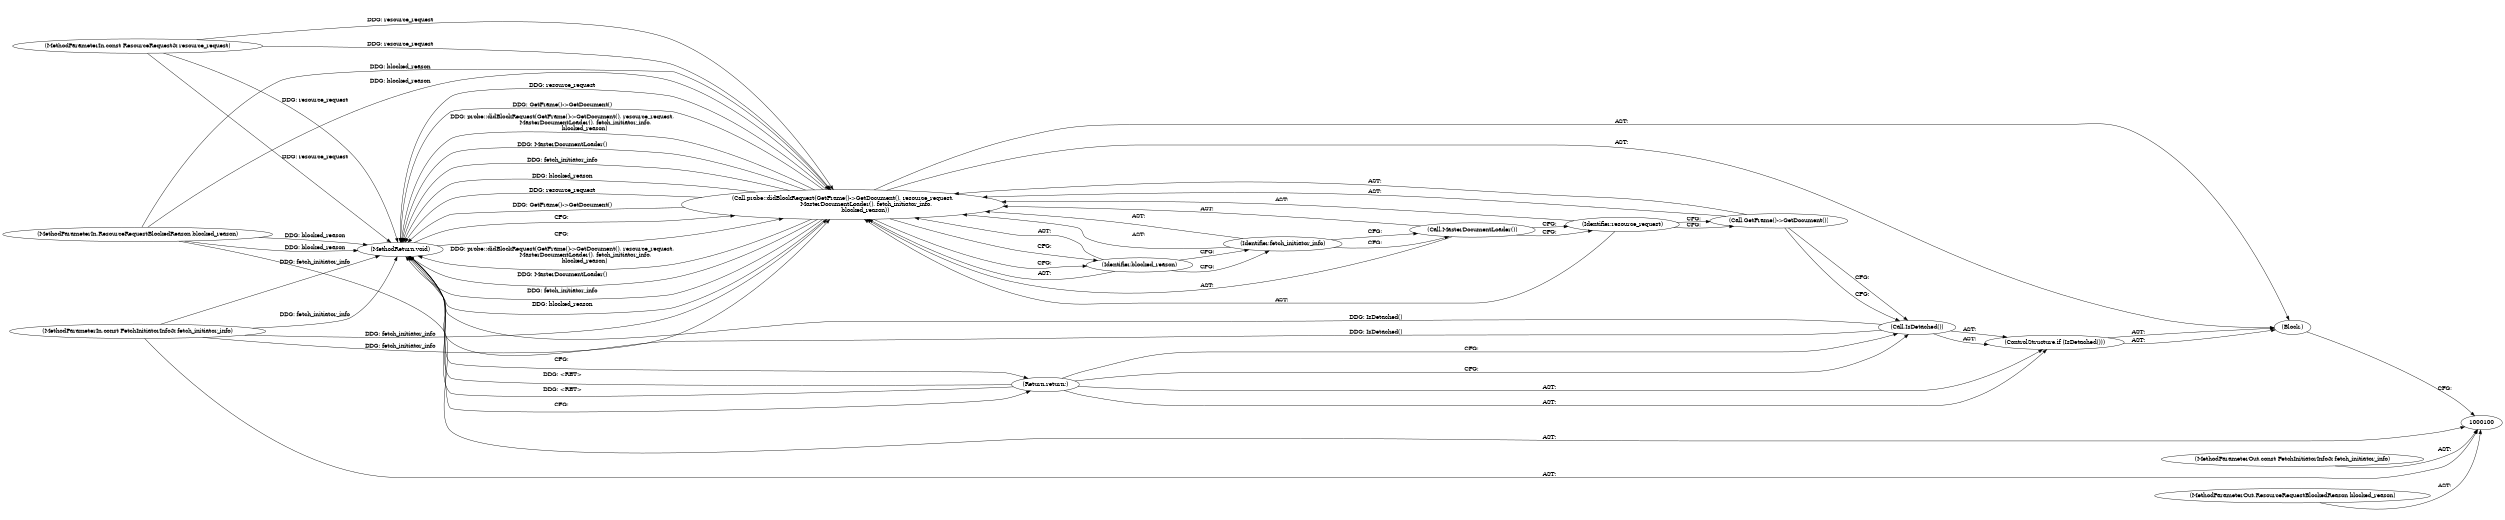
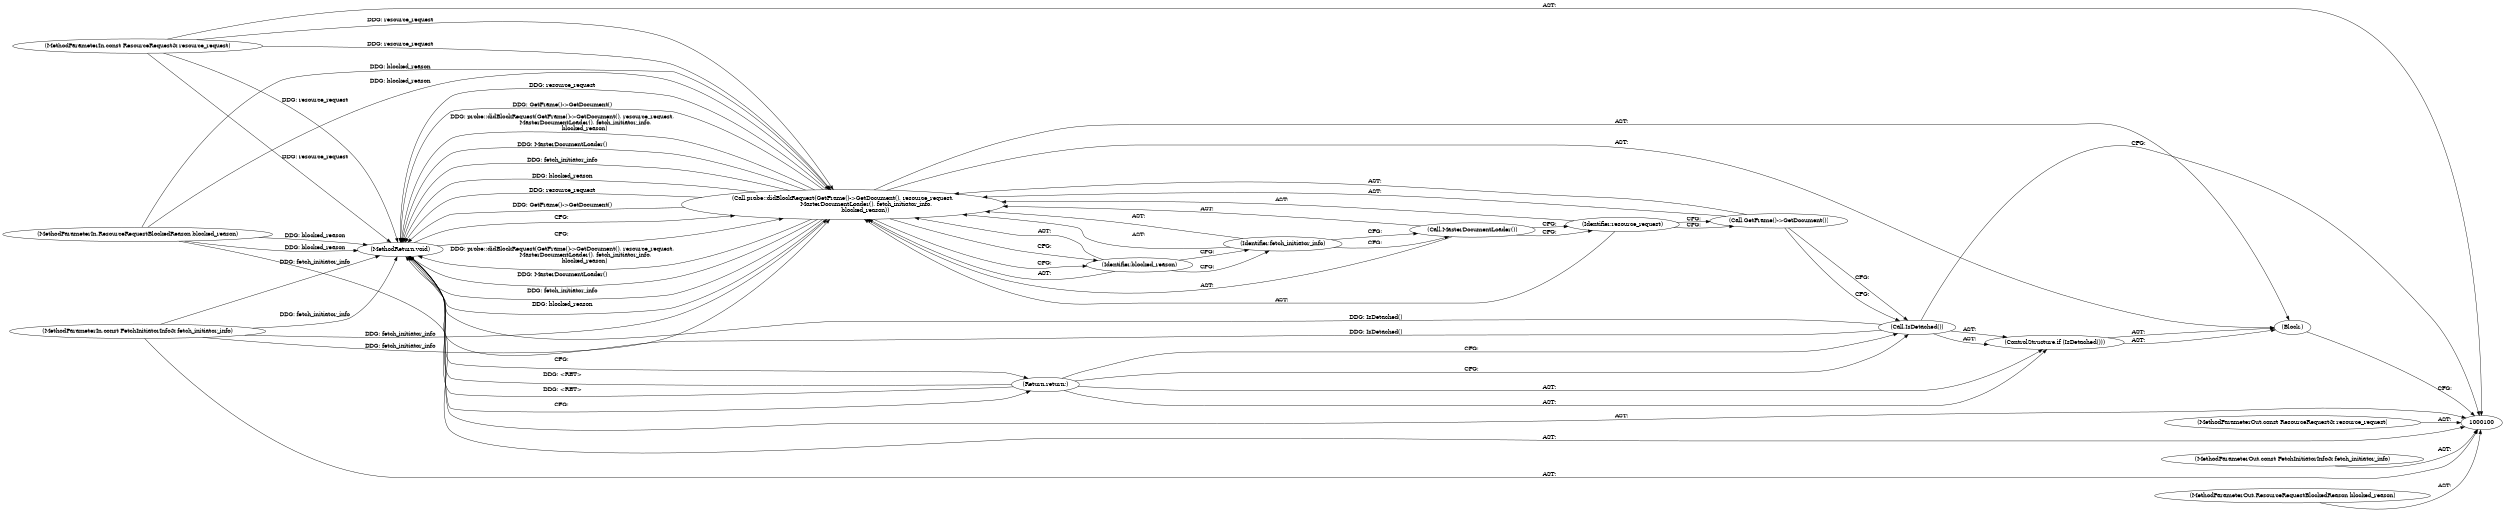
edge "(MethodParameterIn,const ResourceRequest& resource_request)" -> "1000100": added, label "AST:"
edge "(Call,IsDetached())" -> "1000100": added, label "CFG:"
edge "(MethodReturn,void)" -> "1000100": added, label "AST:"
node "(MethodParameterOut,const ResourceRequest& resource_request)": added
